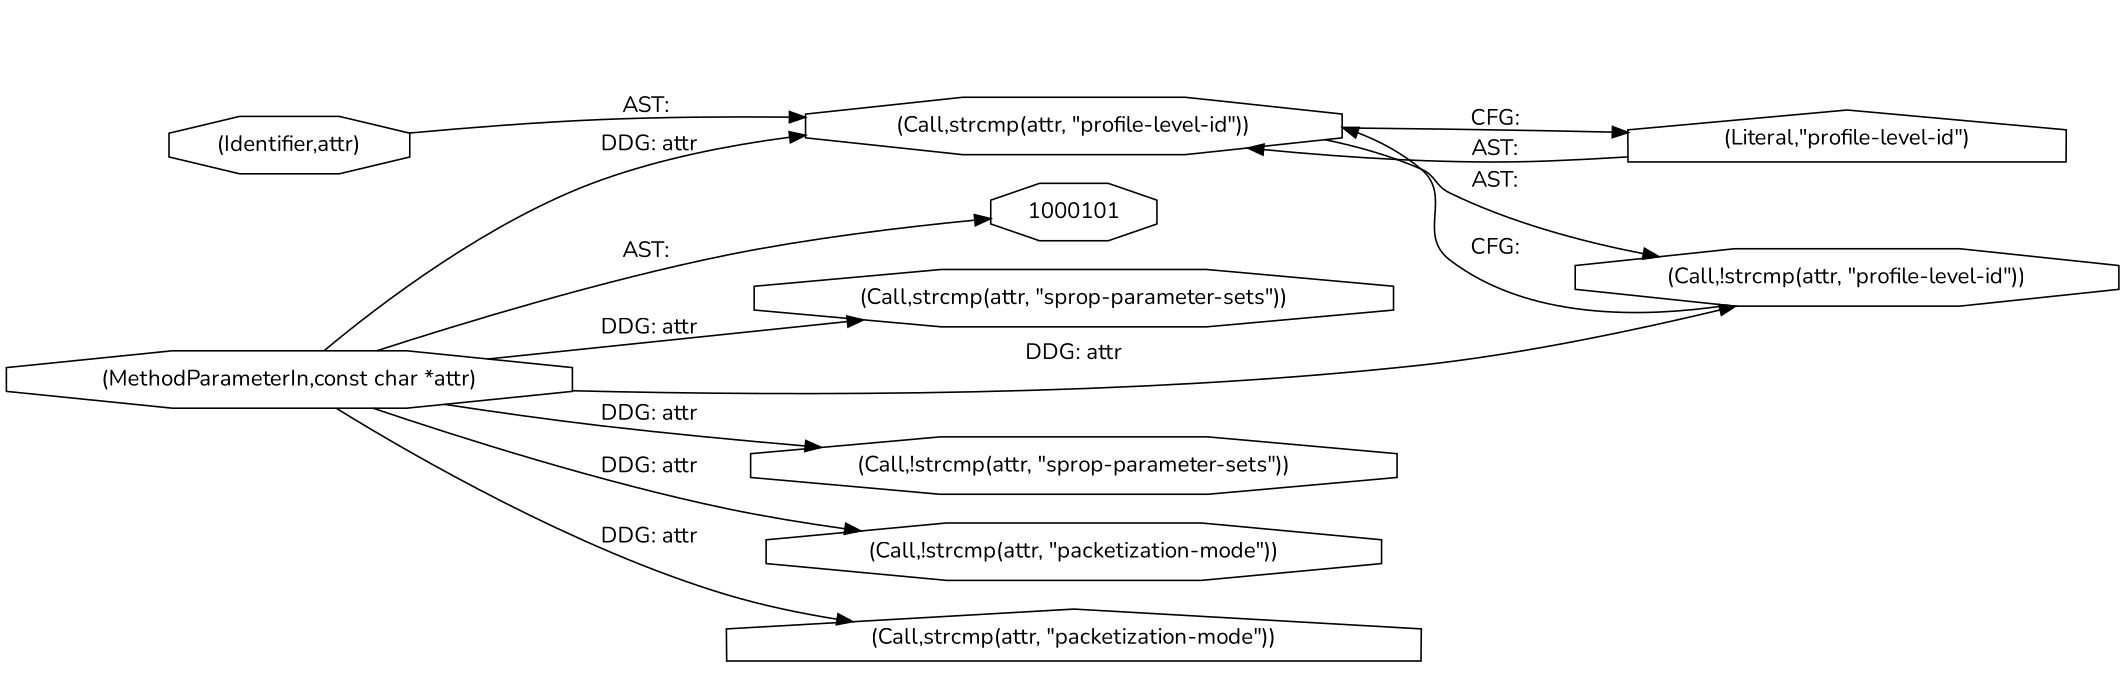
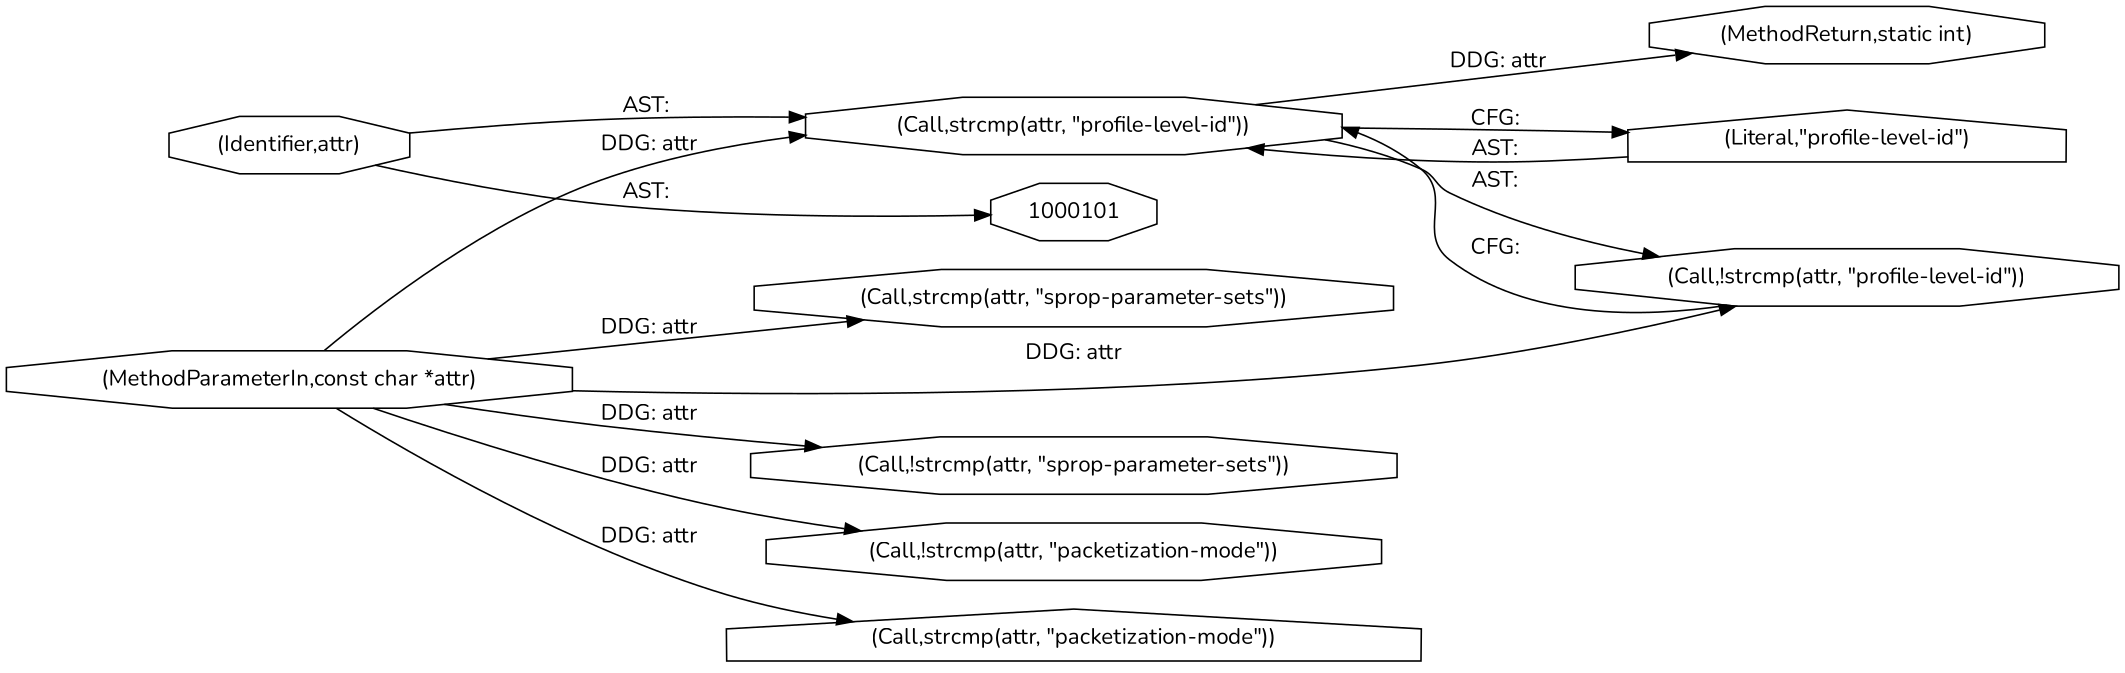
node "(MethodReturn,static int)": added
edge "(MethodParameterIn,const char *attr)" -> "1000101": now "(Identifier,attr)" -> "1000101"
